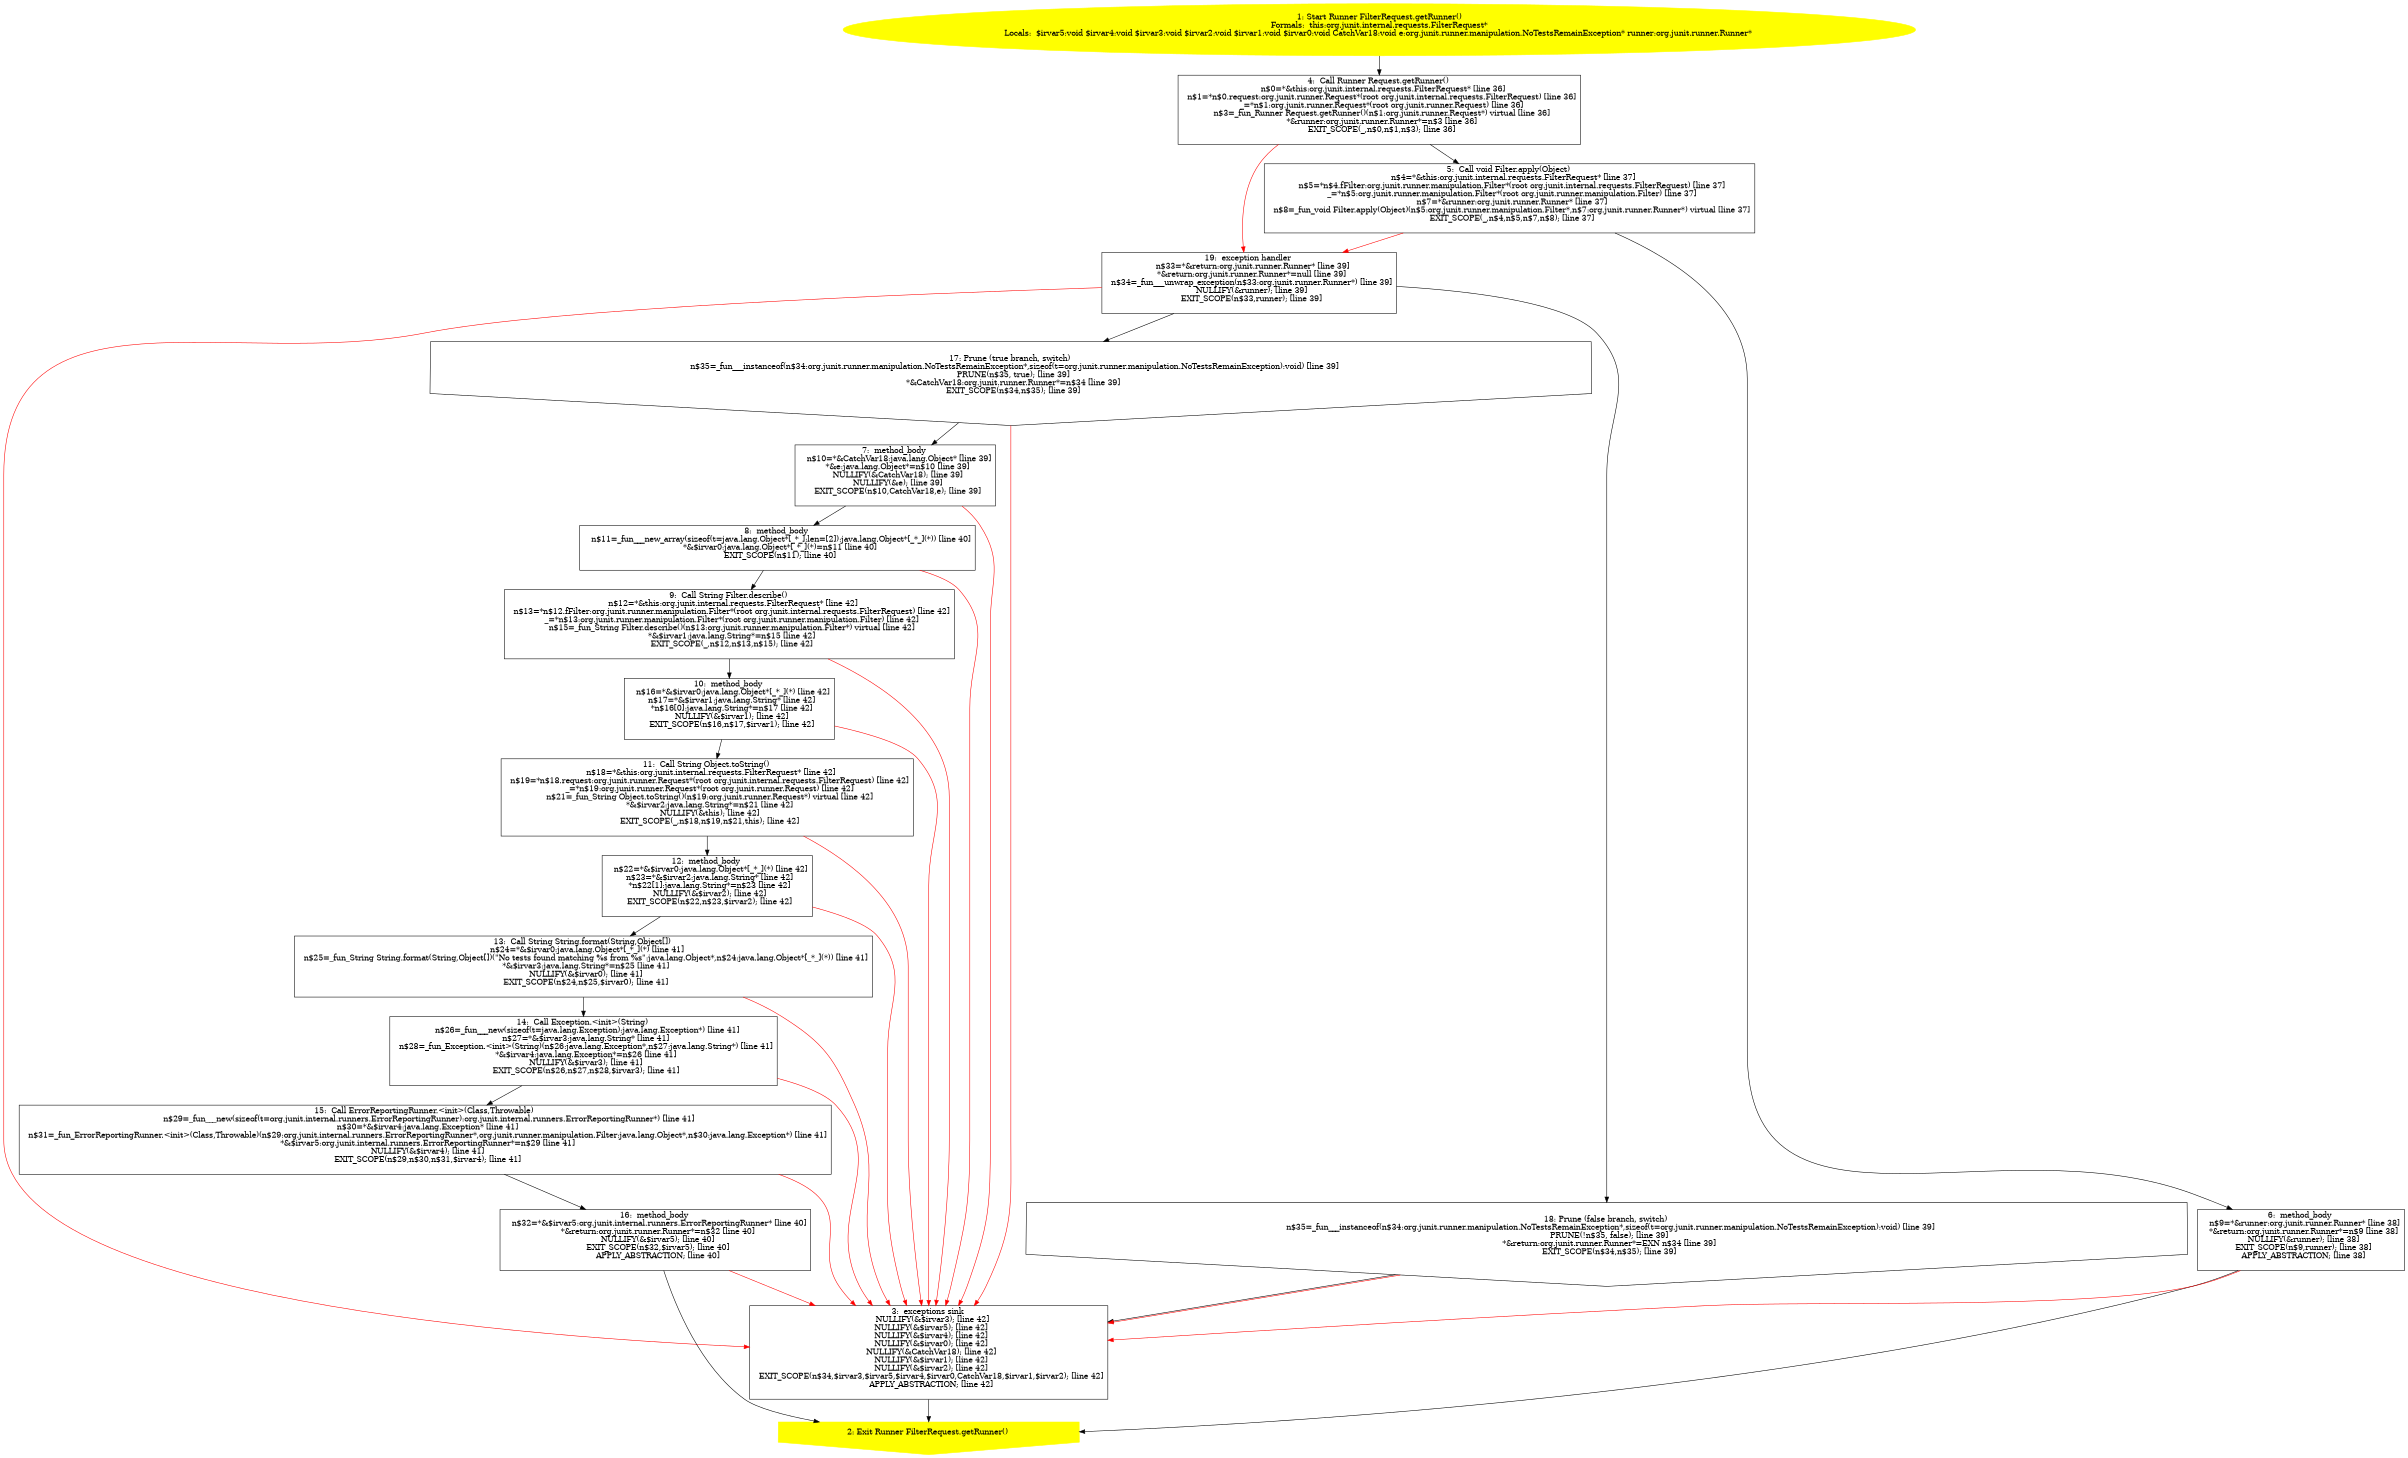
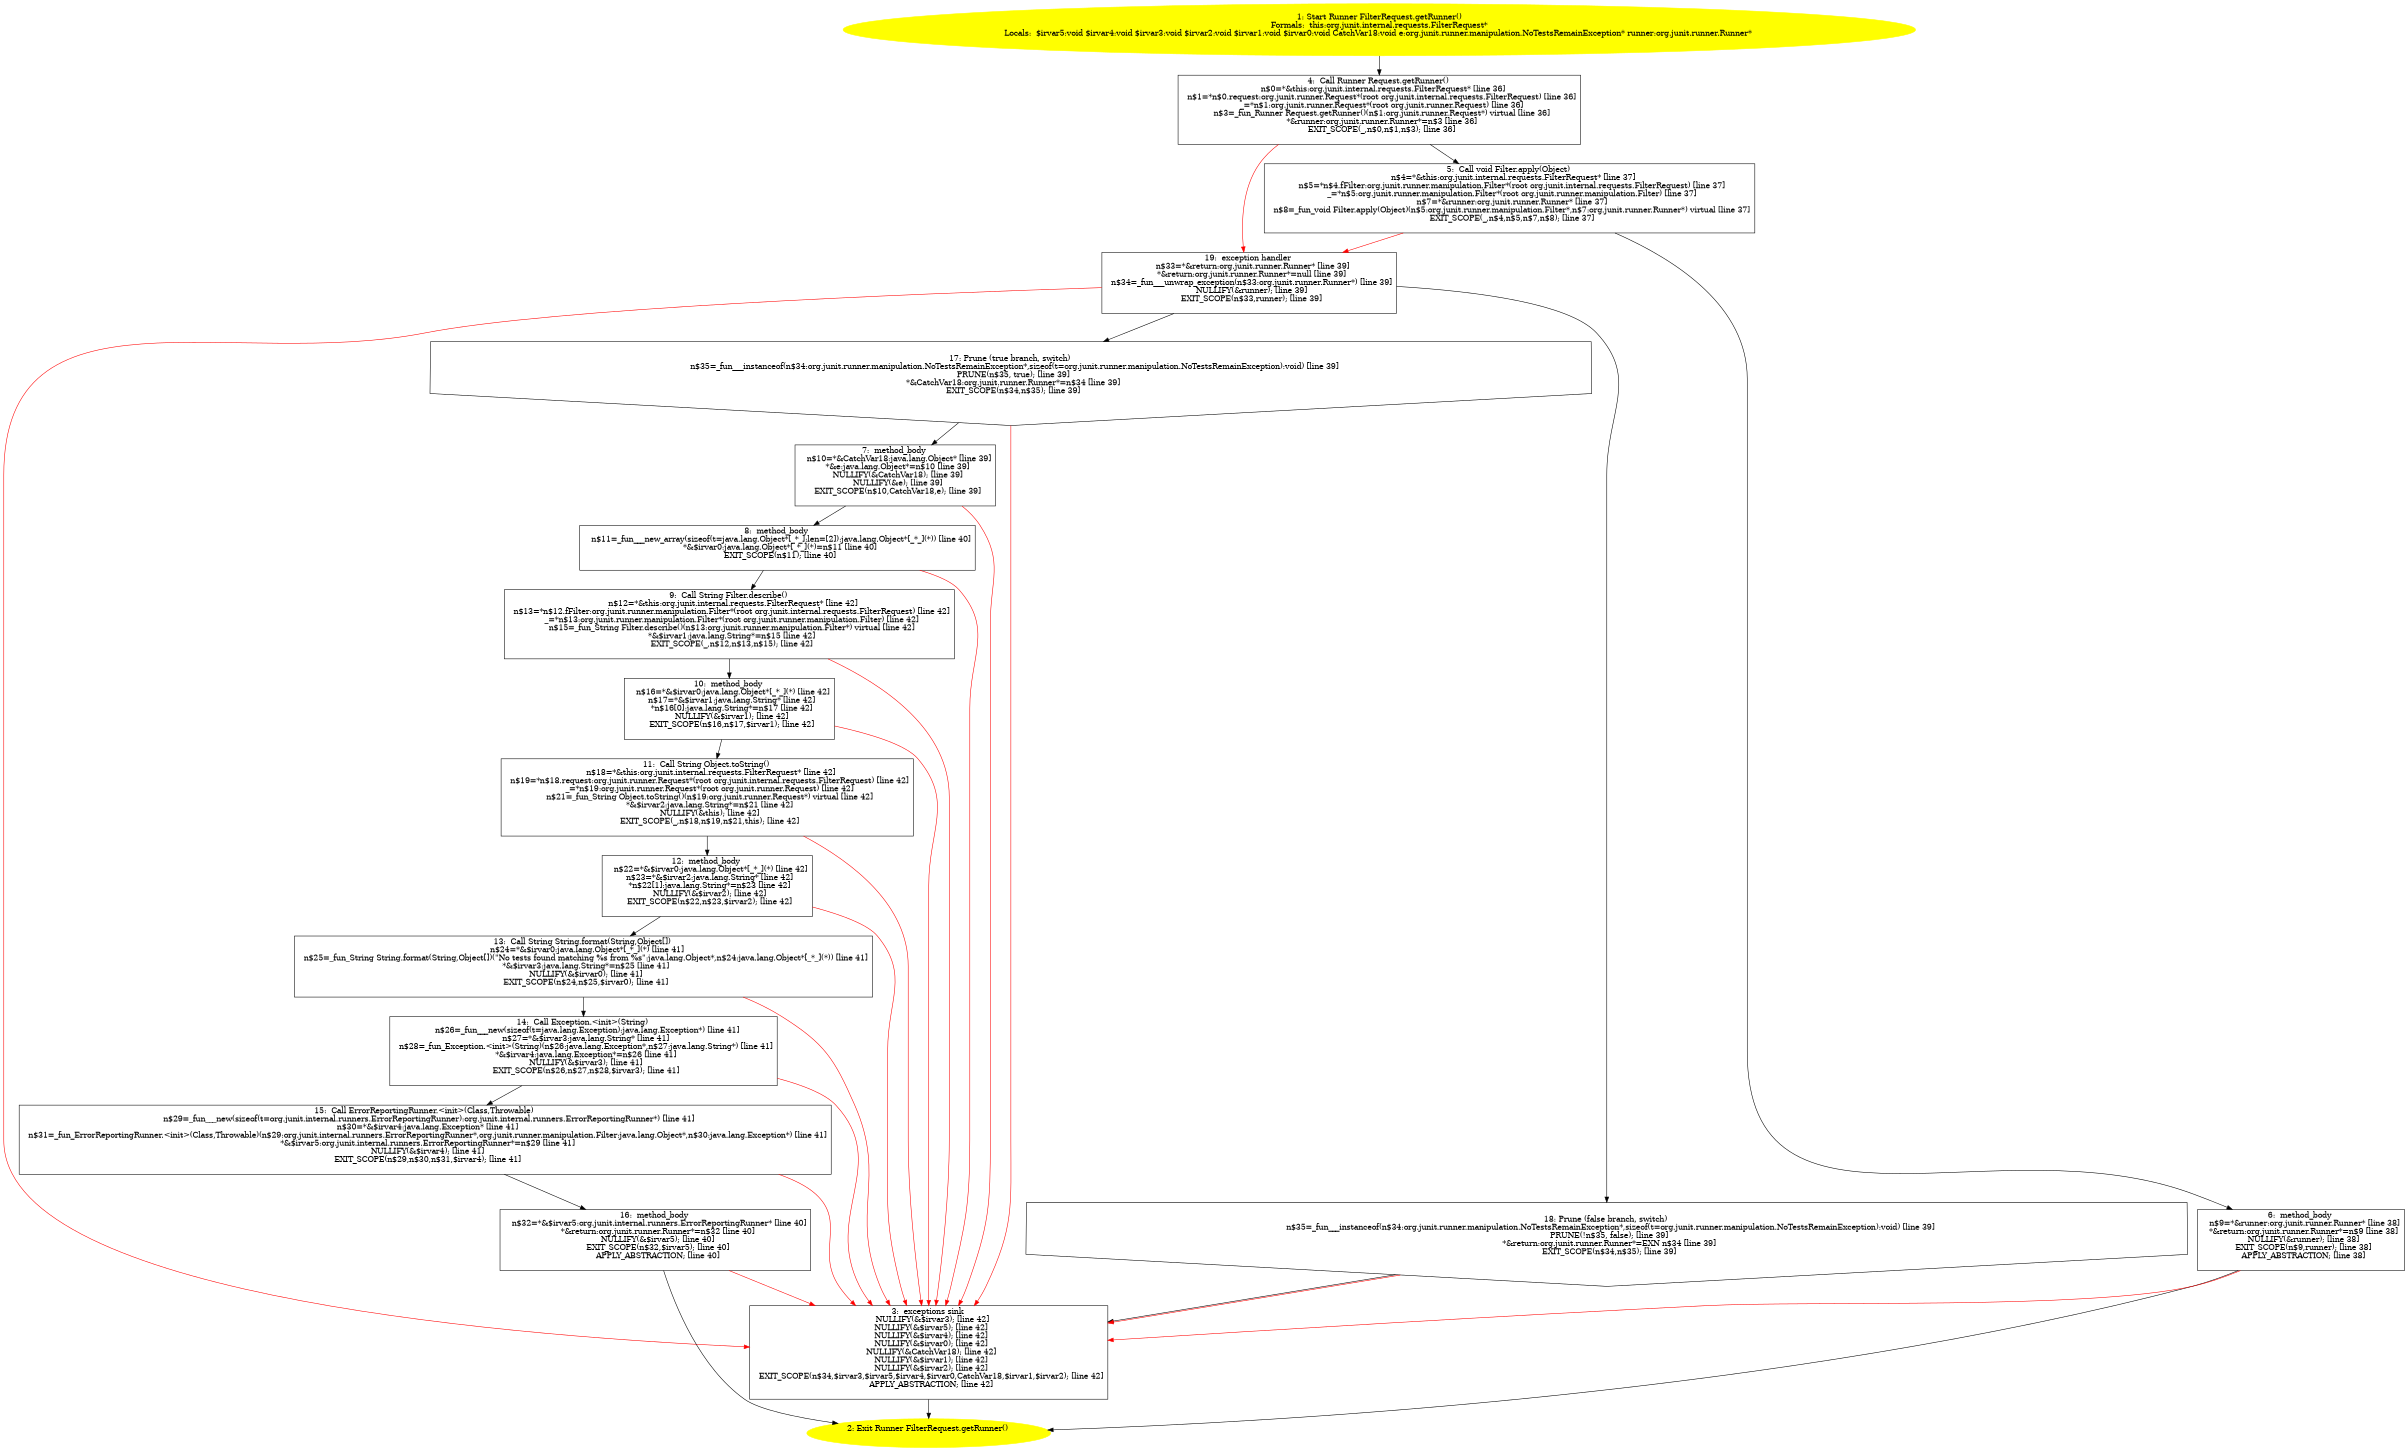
node "2: Exit Runner FilterRequest.getRunner()": shape invhouse -> ellipse
